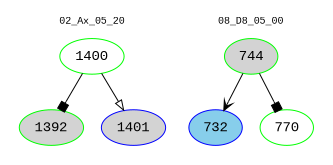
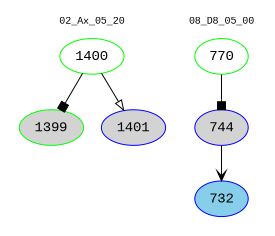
node "744": color green -> blue
edge "744" -> "770": reversed
node "1392": label "1392" -> "1399"
